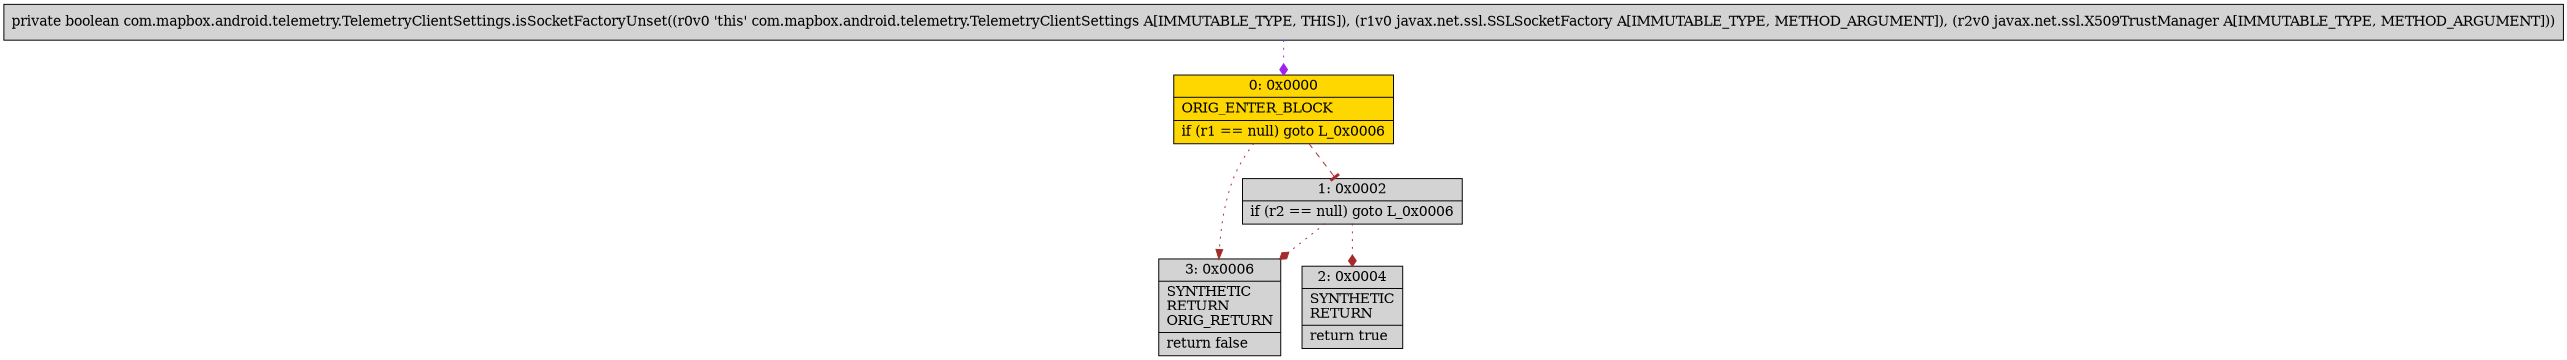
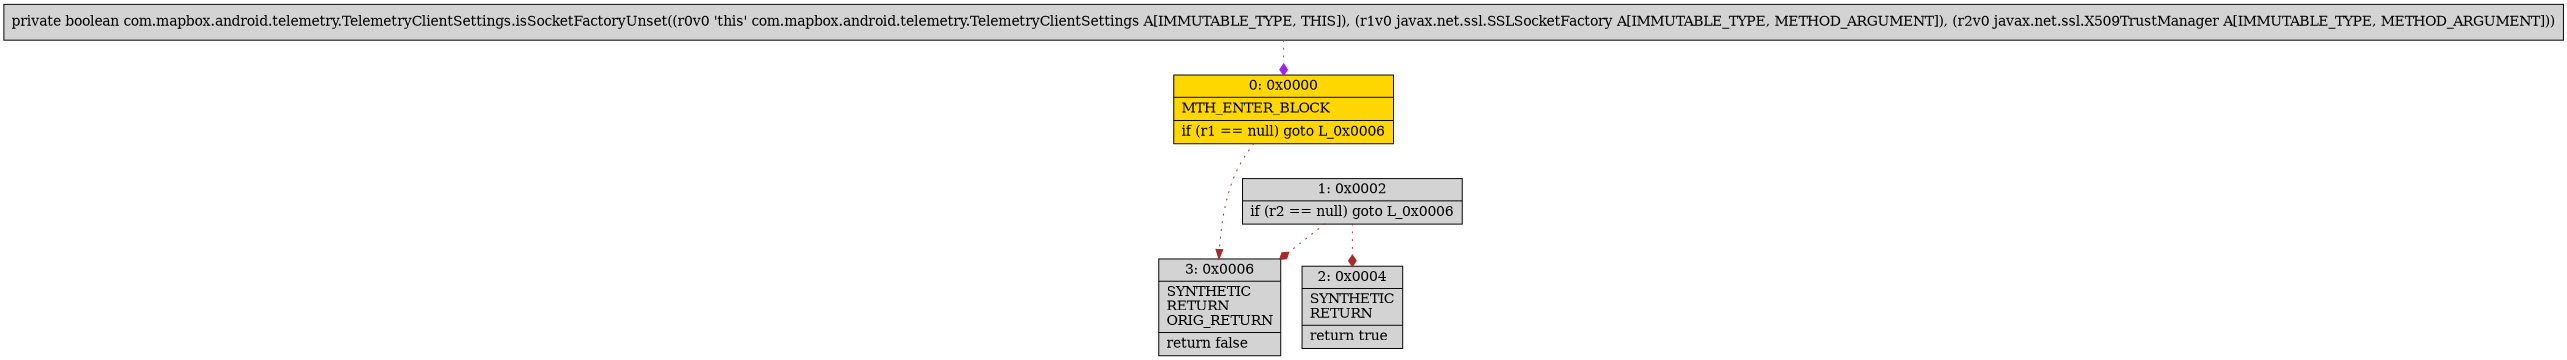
node "0: 0x0000": text "ORIG_ENTER_BLOCK" -> "MTH_ENTER_BLOCK"
edge "0: 0x0000" -> "1: 0x0002": removed
